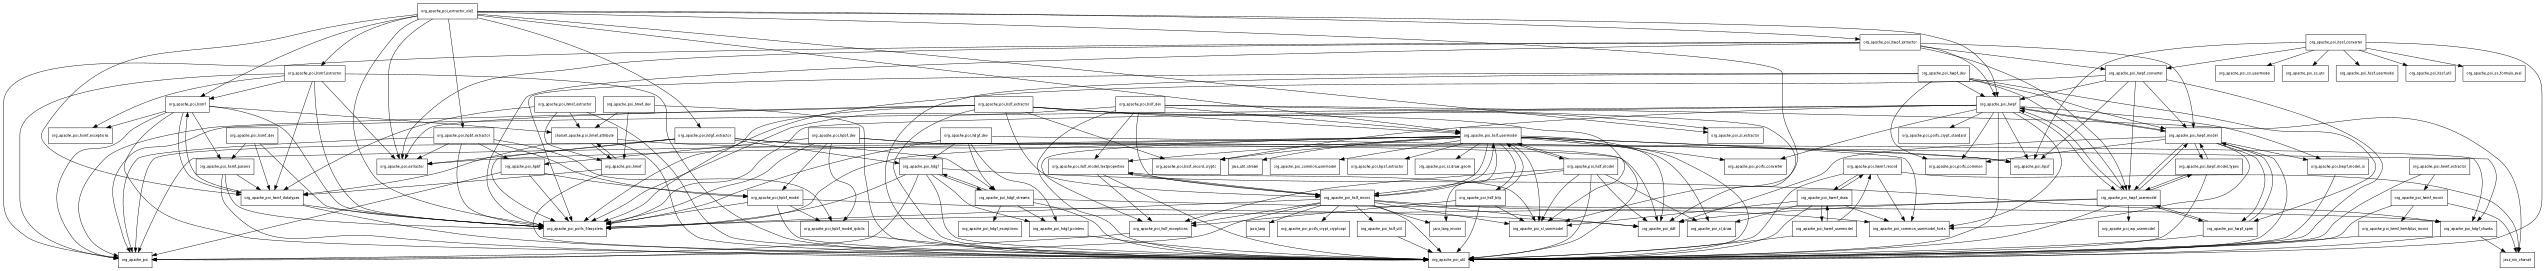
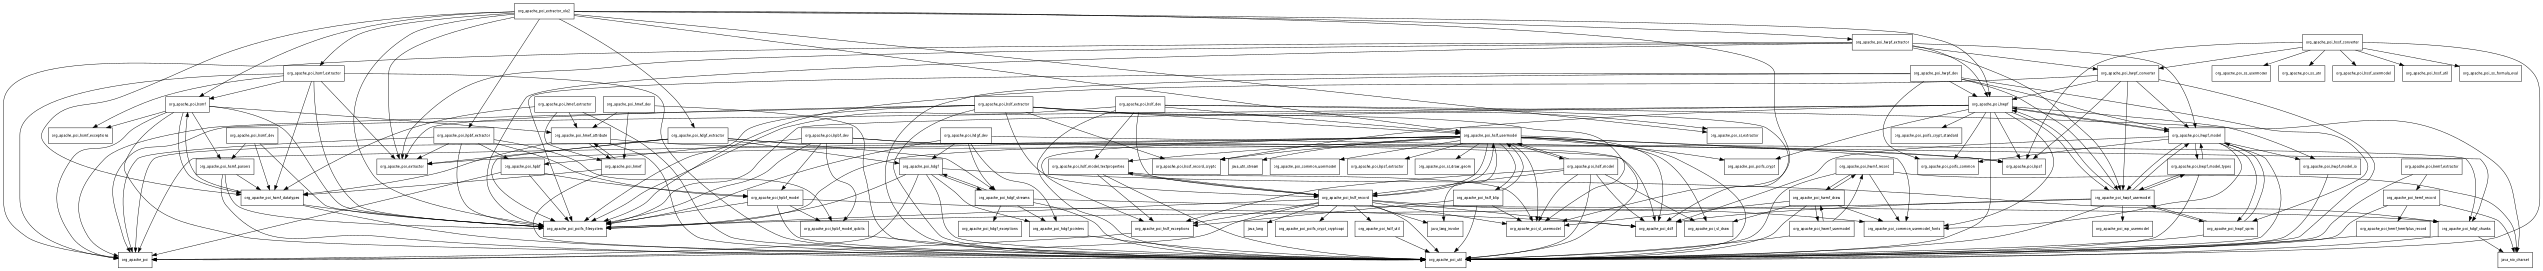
node "charset_apache_poi_hmef_attribute": label "charset_apache_poi_hmef_attribute" -> "org_apache_poi_hmef_attribute"
node "org_apache_poi_poifs_converter": label "org_apache_poi_poifs_converter" -> "org_apache_poi_poifs_crypt"
